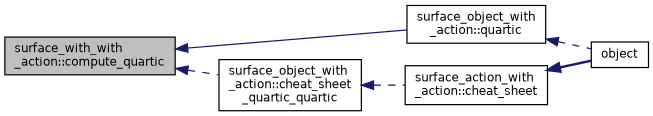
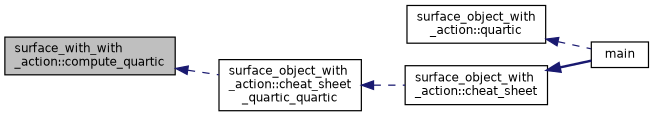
edge "surface_object_with _action::quartic" -> "surface_with_with _action::compute_quartic": removed
node "object": label "object" -> "main"
node "surface_action_with _action::cheat_sheet": label "surface_action_with _action::cheat_sheet" -> "surface_object_with _action::cheat_sheet"
